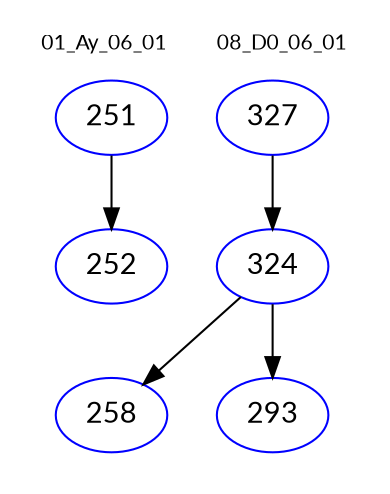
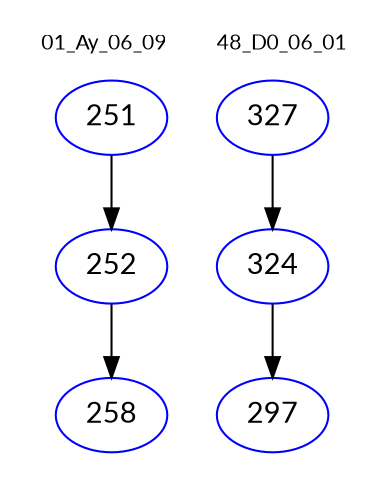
cluster "01_Ay_06_01": label "01_Ay_06_01" -> "01_Ay_06_09"
cluster "08_D0_06_01": label "08_D0_06_01" -> "48_D0_06_01"
edge "324" -> "258": now "252" -> "258"
node "293": label "293" -> "297"
